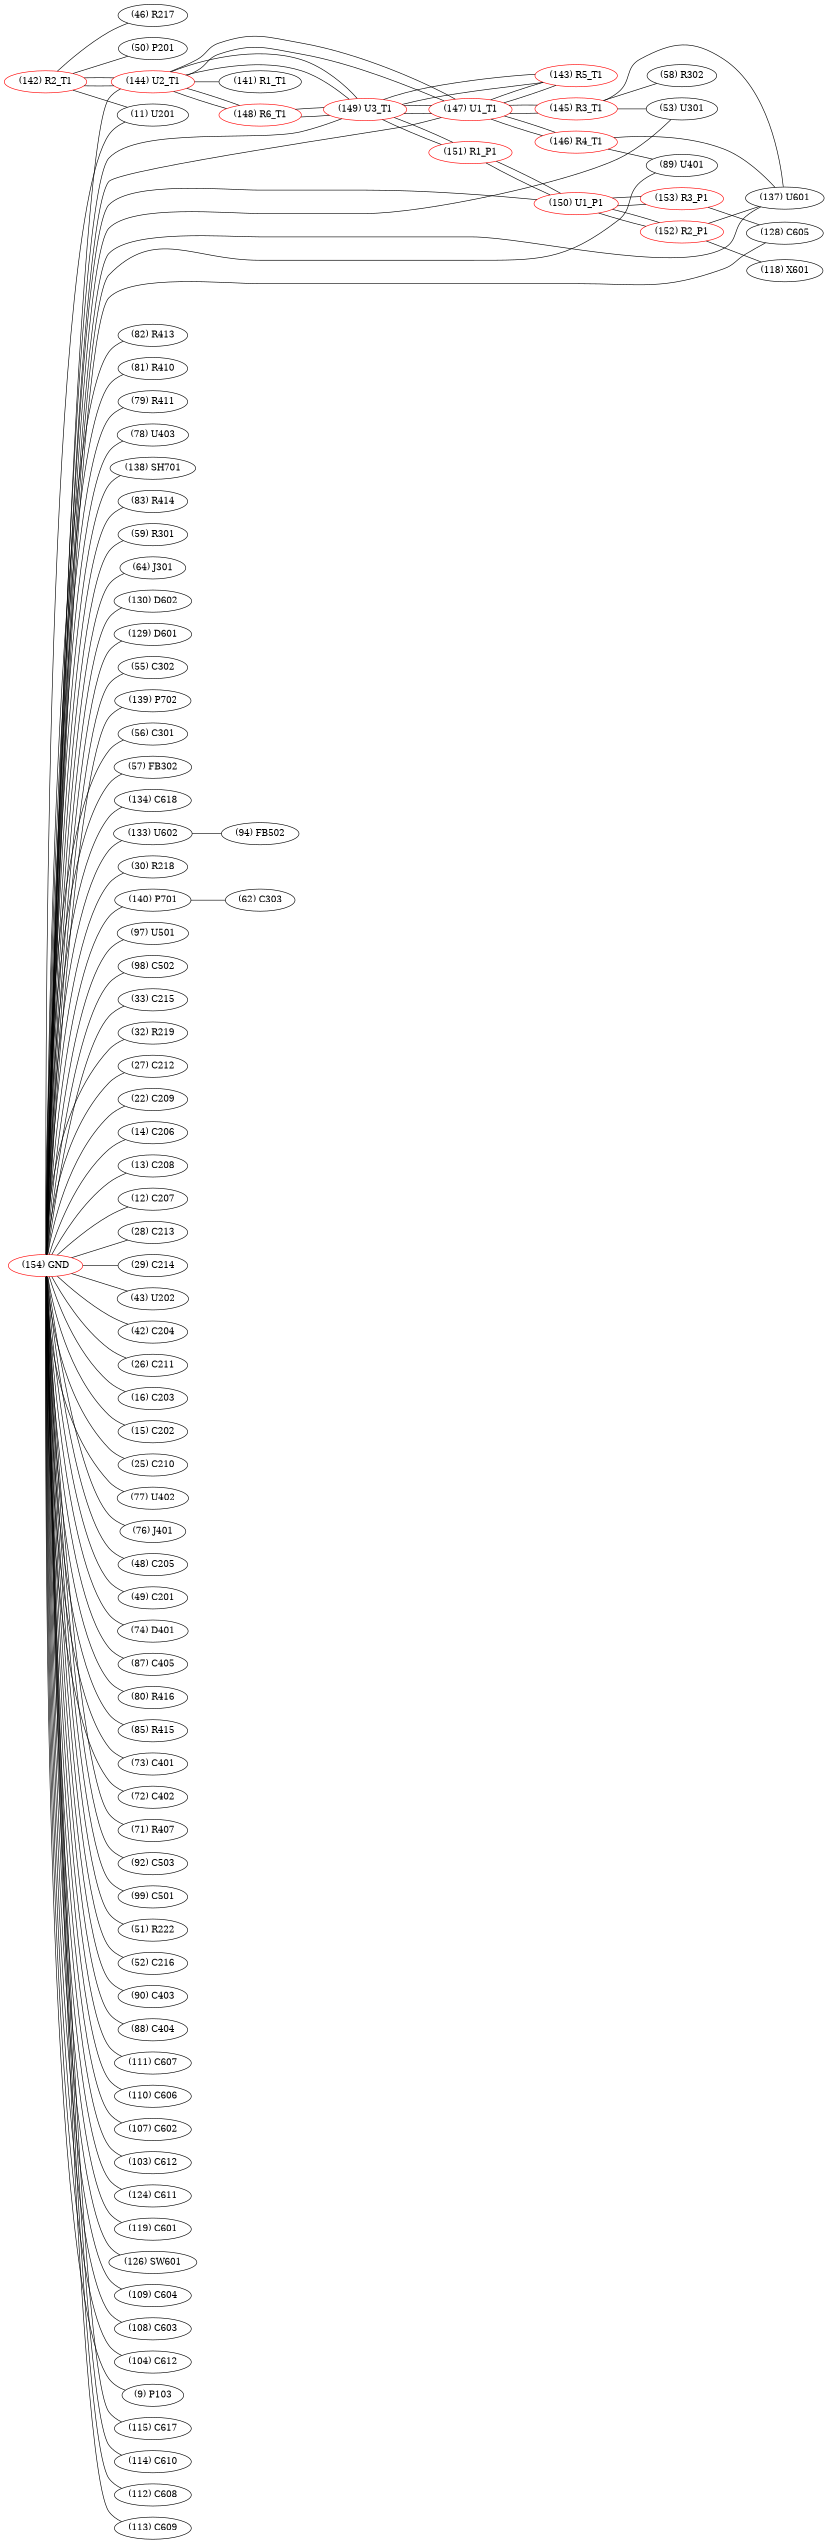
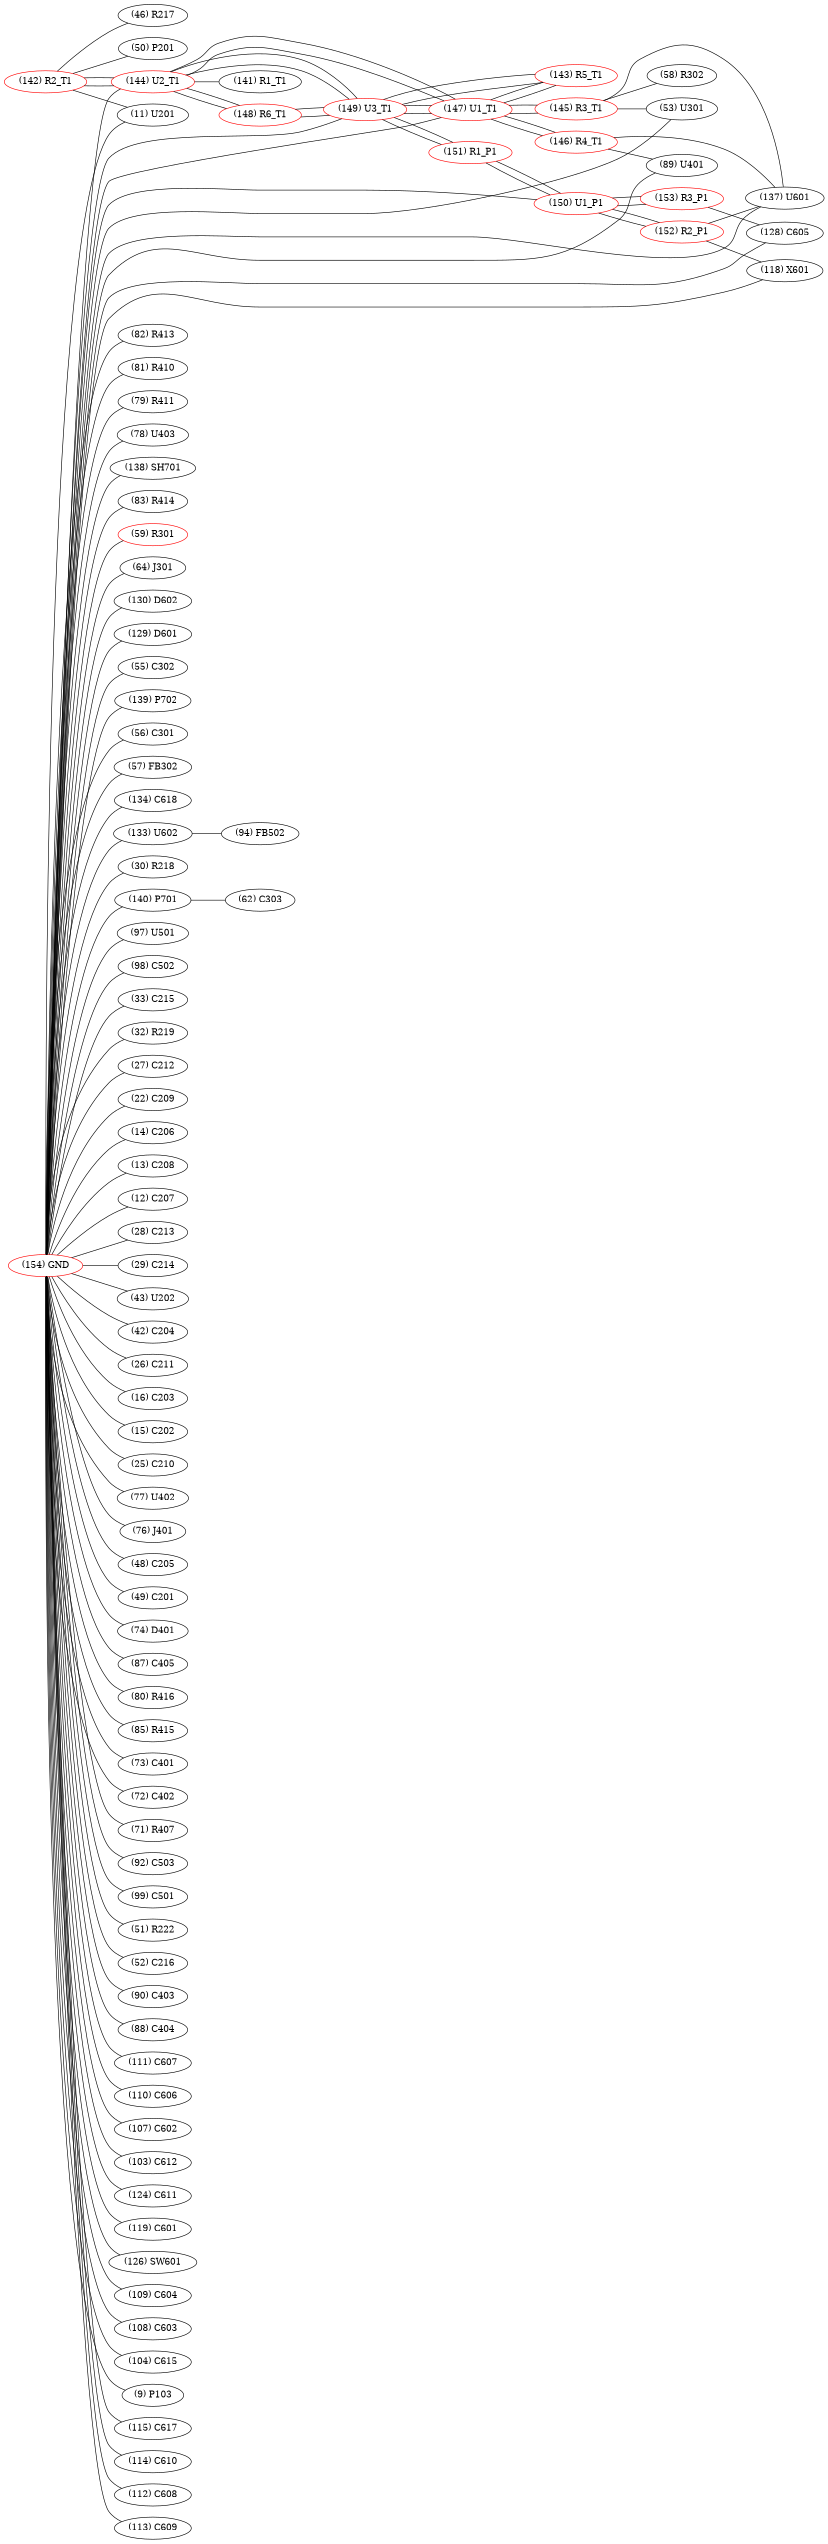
edge "(118) X601" -- "(154) GND": added
node "(59) R301": color black -> red
node "(104) C612": label "(104) C612" -> "(104) C615"
